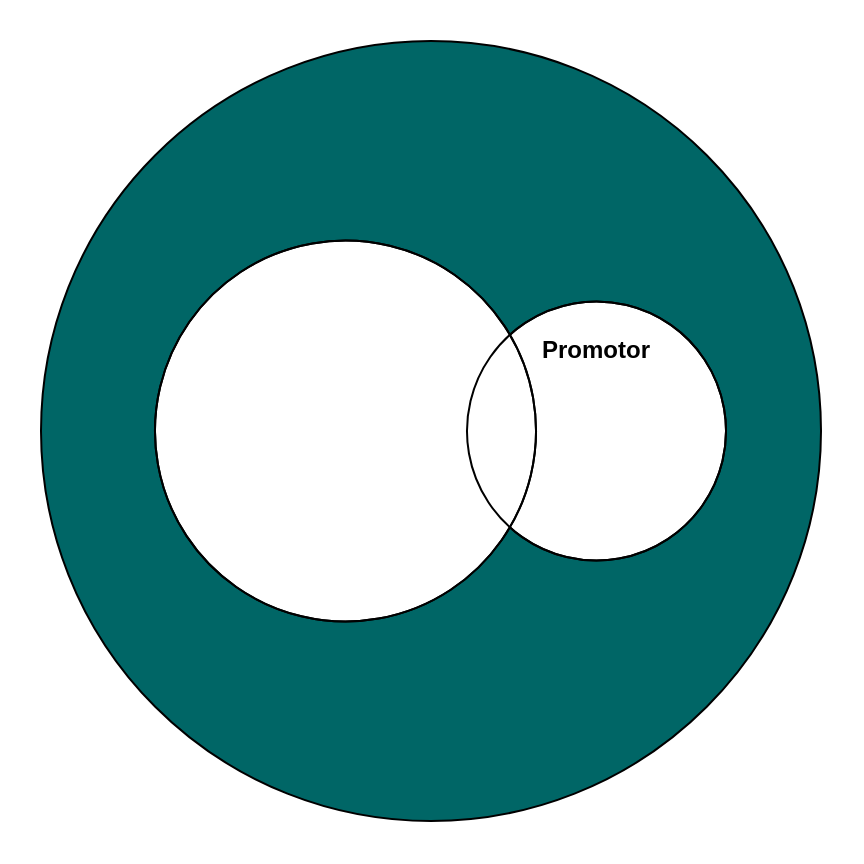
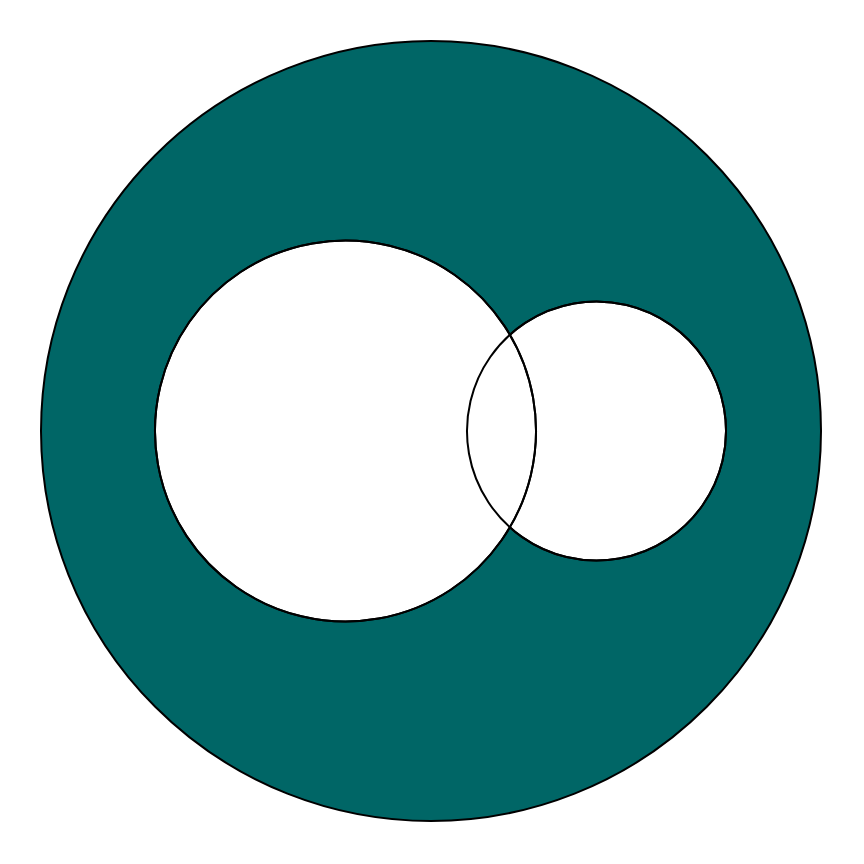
node "Promotor": removed
